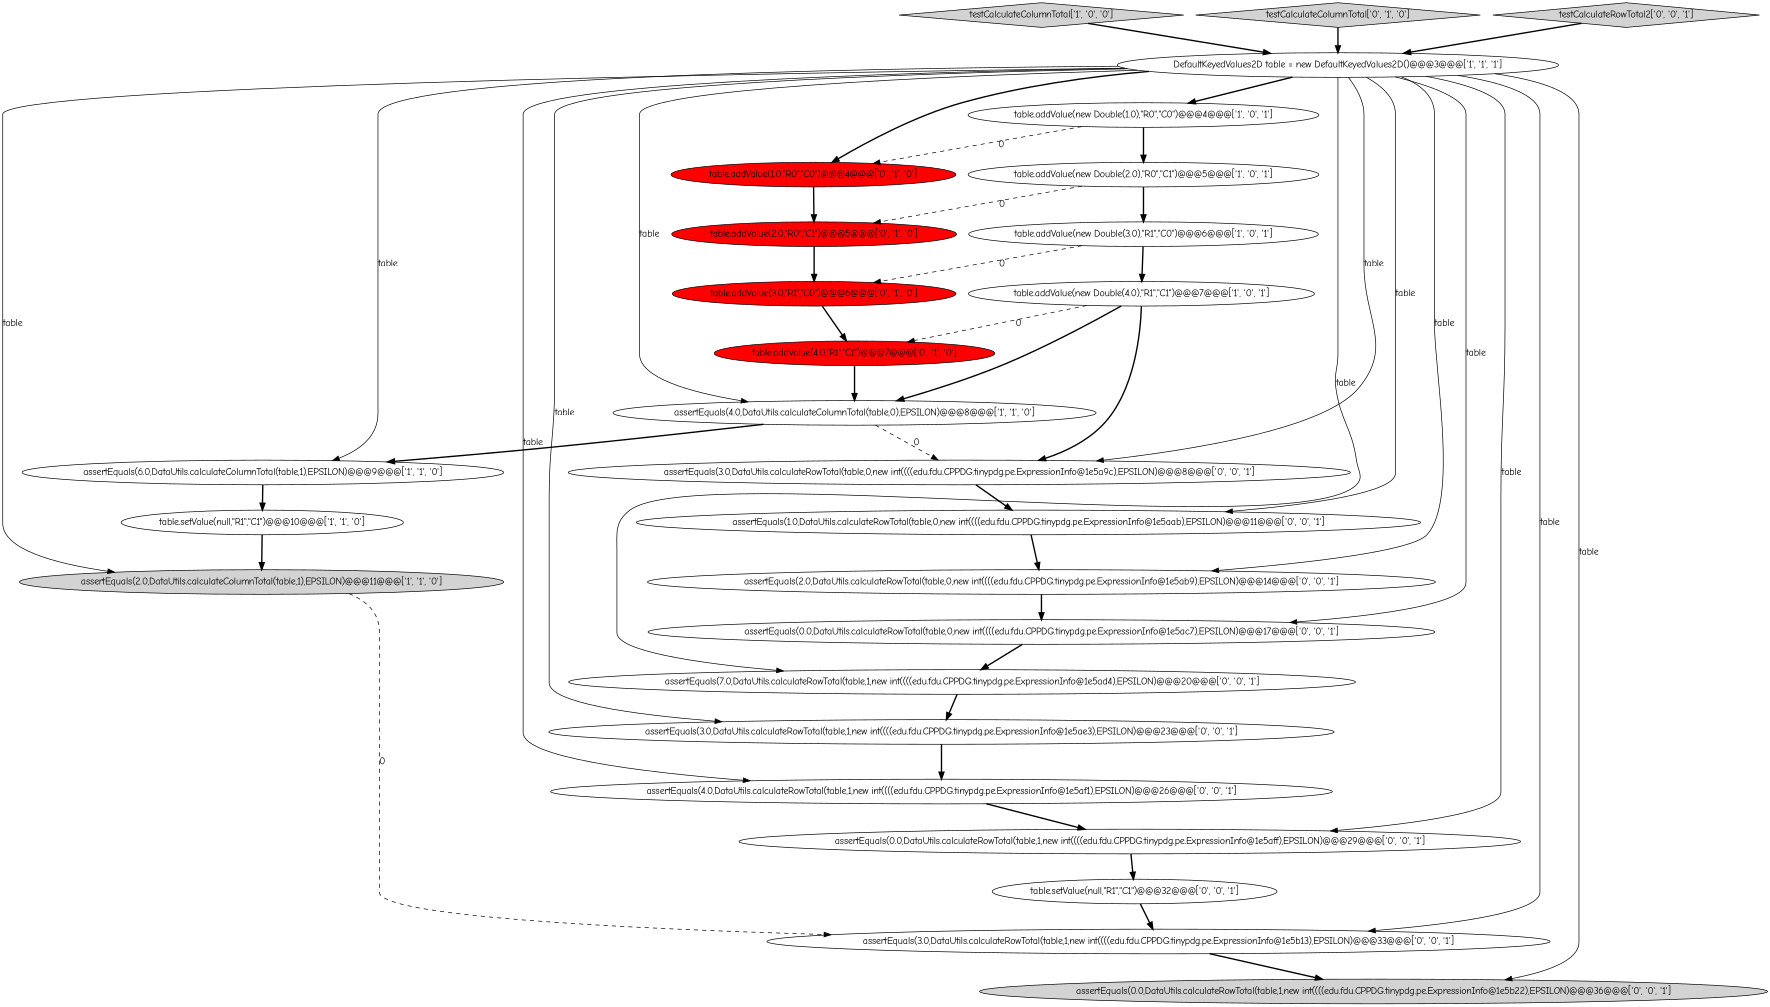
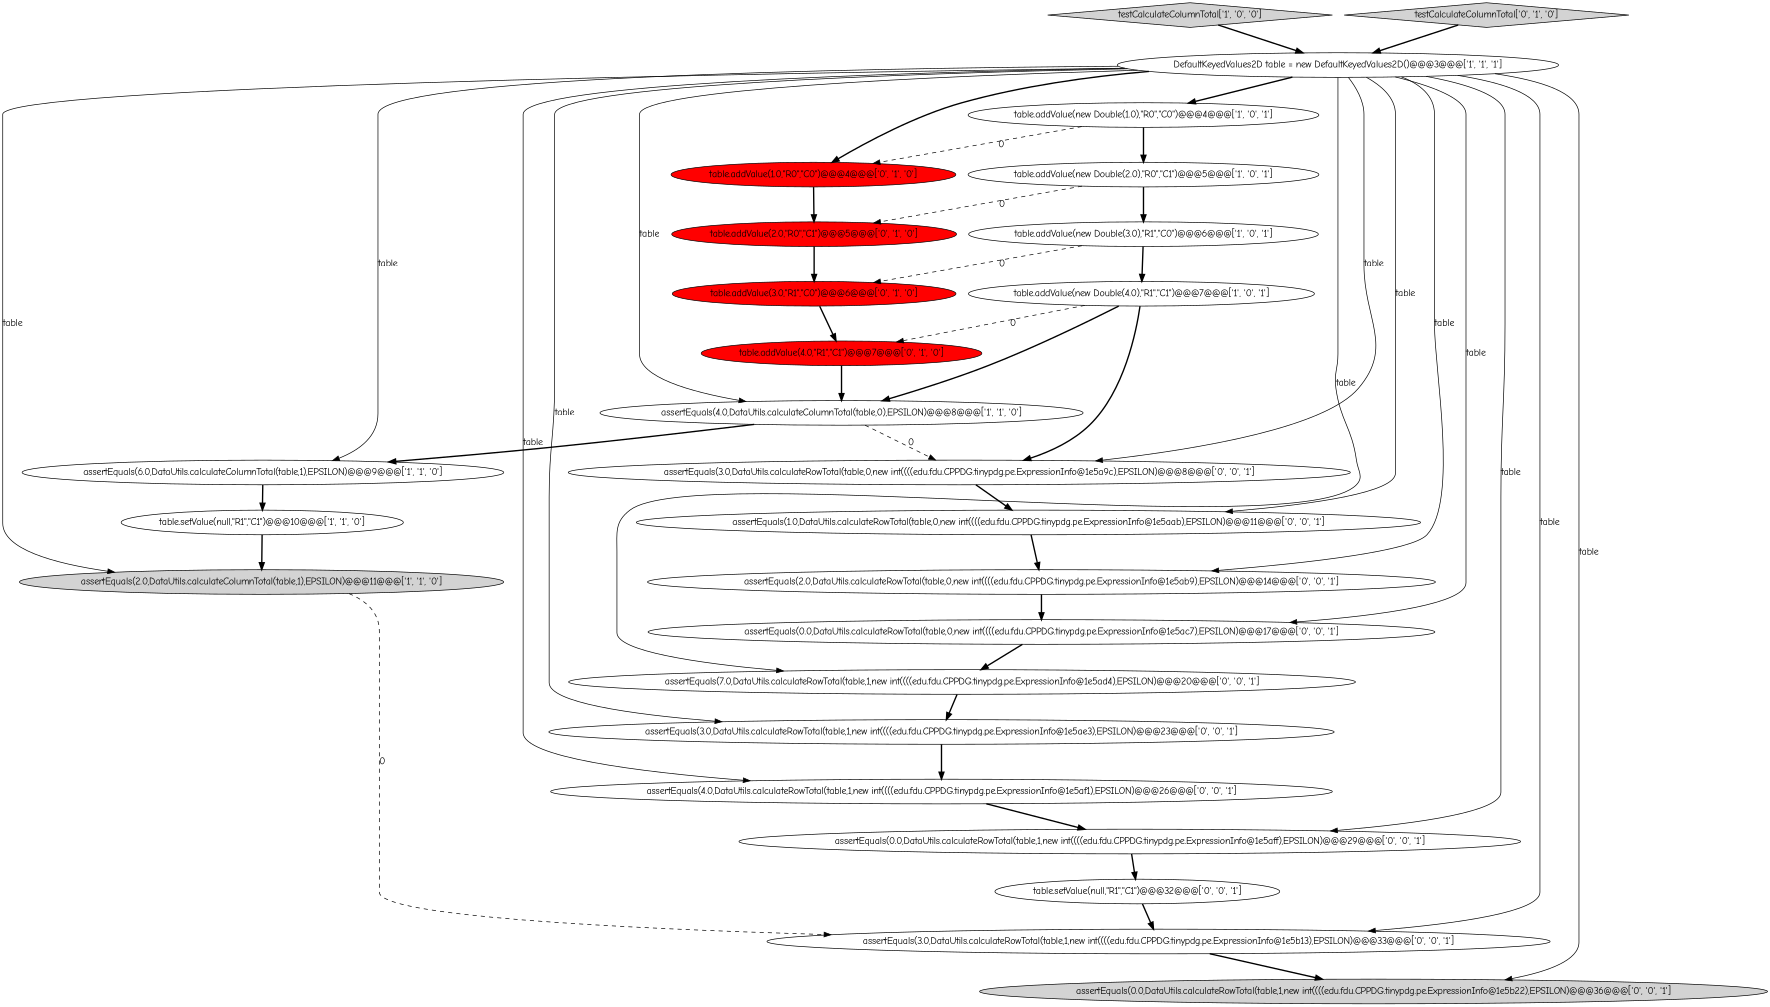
node "testCalculateRowTotal2['0', '0', '1']": removed
